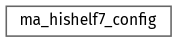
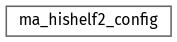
node "ma_hishelf7_config": label "ma_hishelf7_config" -> "ma_hishelf2_config"
